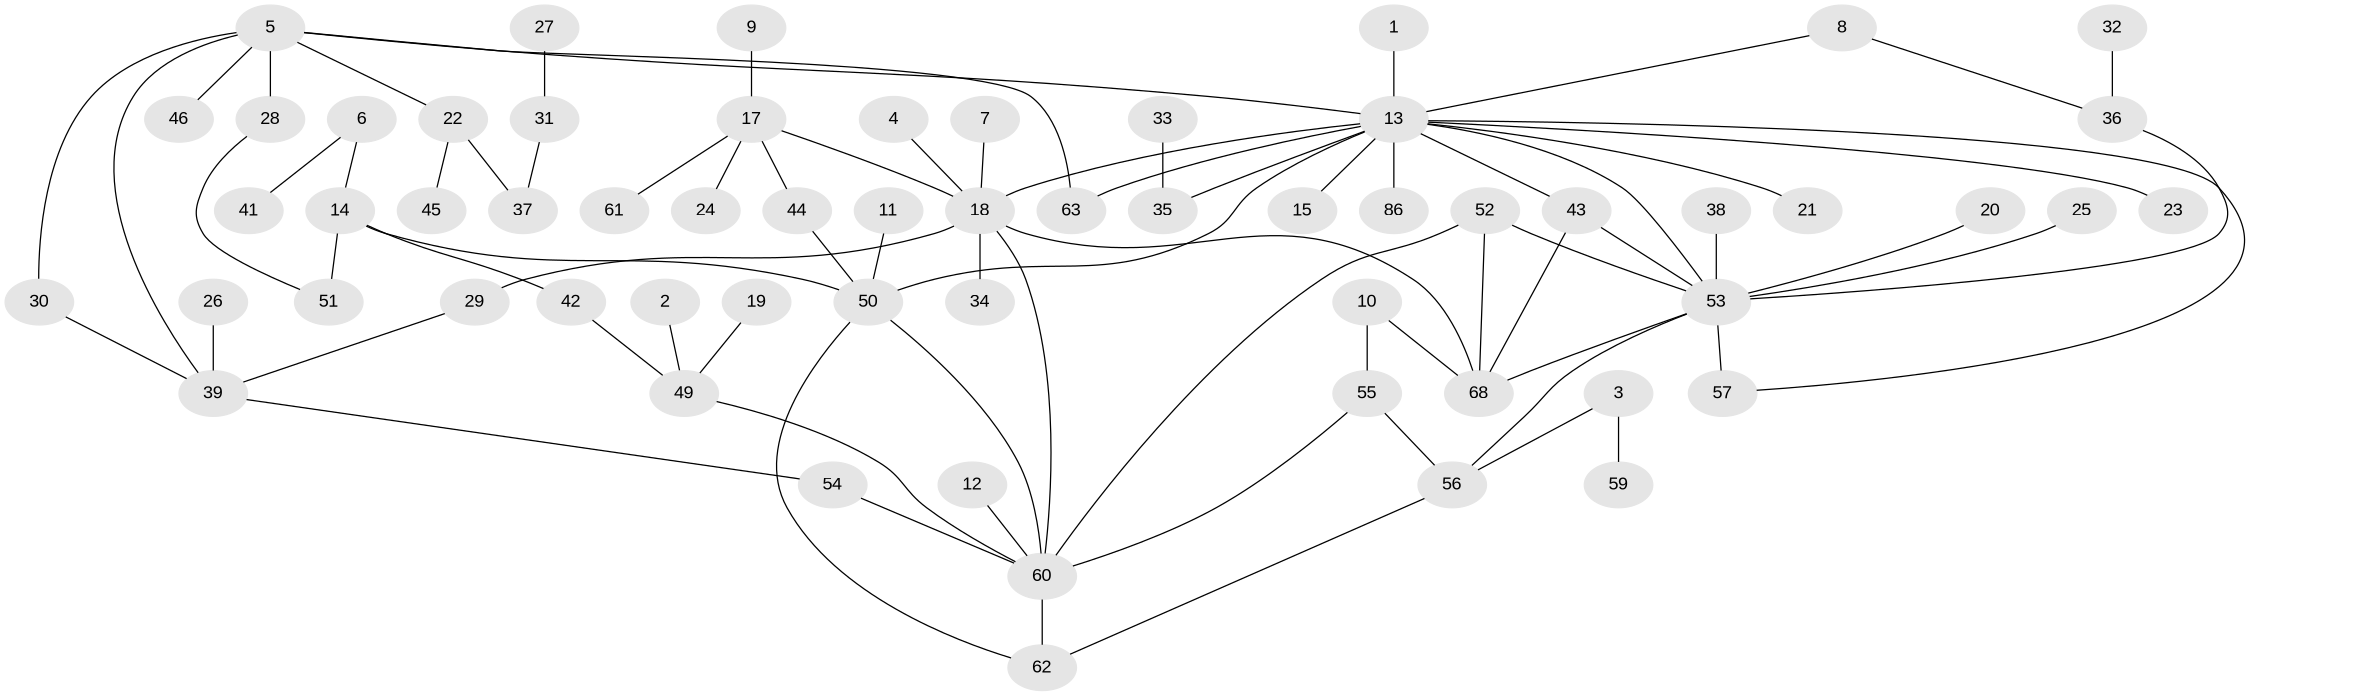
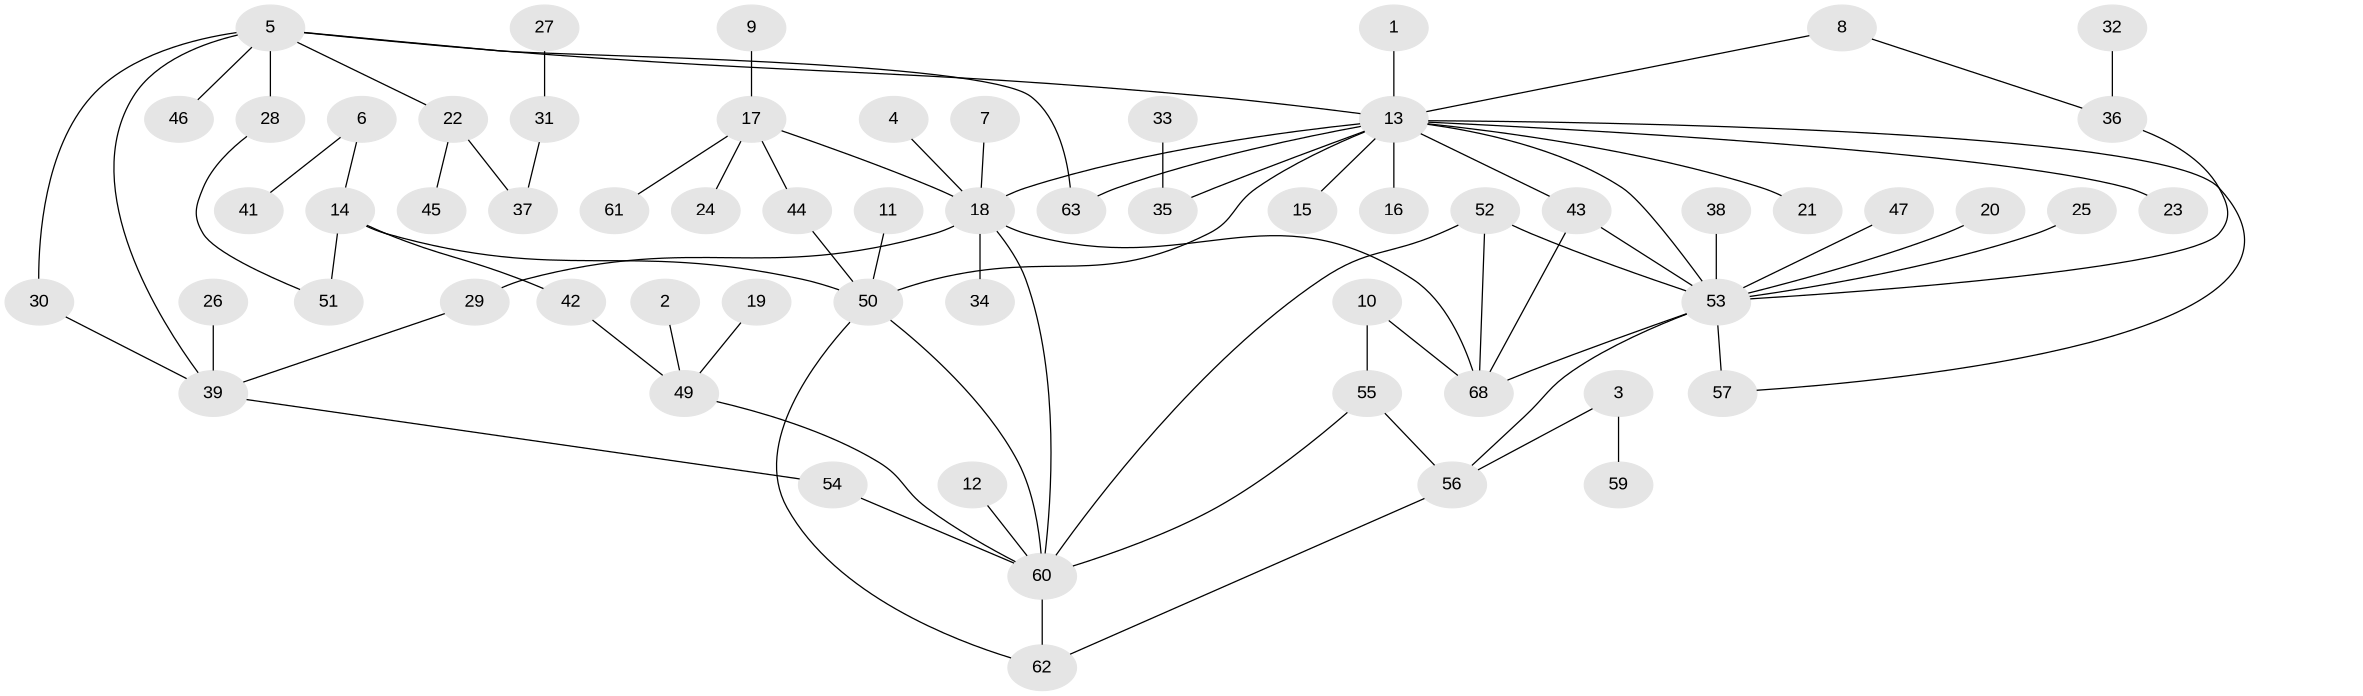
node "86": label "86" -> "16"
node "47": added
